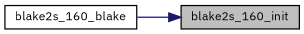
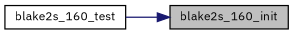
node "blake2s_160_blake": label "blake2s_160_blake" -> "blake2s_160_test"
